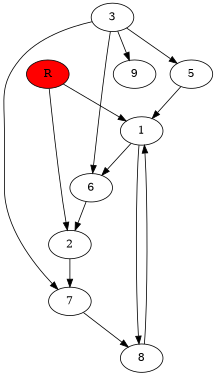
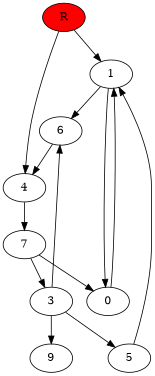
edge "3" -> "7": reversed
node "2": label "2" -> "4"
node "8": label "8" -> "0"
